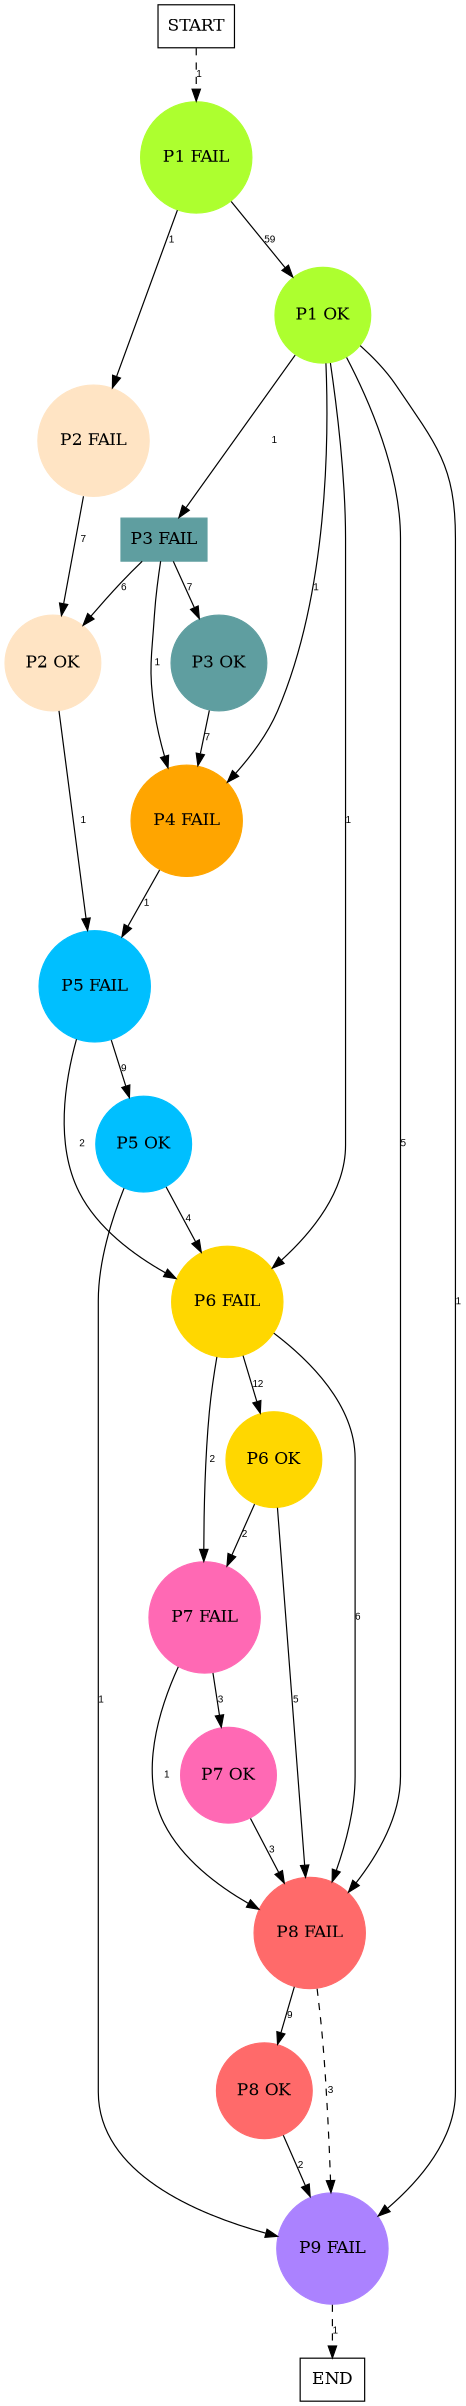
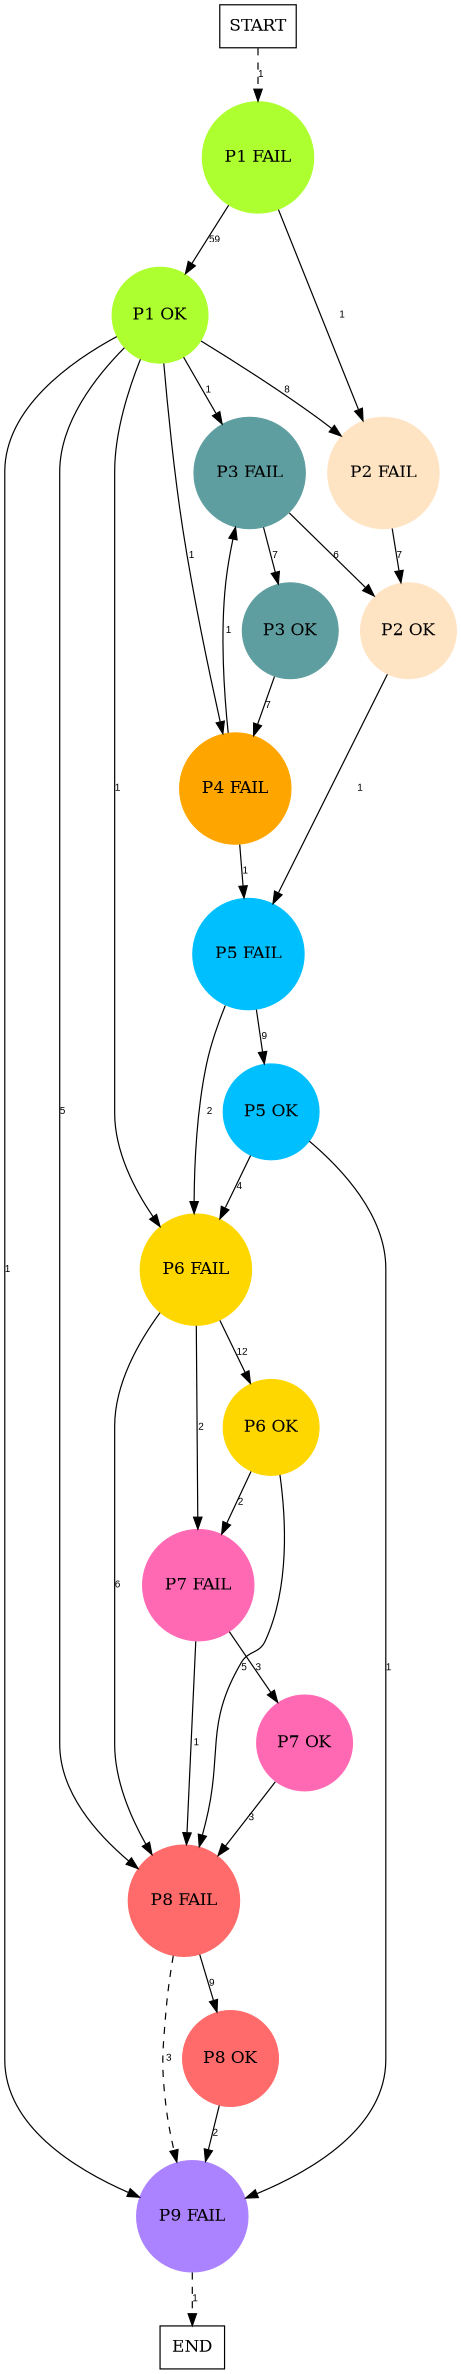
edge "P1 OK" -> "P2 FAIL": added, label "8"
node "P3 FAIL": shape box -> circle
edge "P3 FAIL" -> "P4 FAIL": reversed
